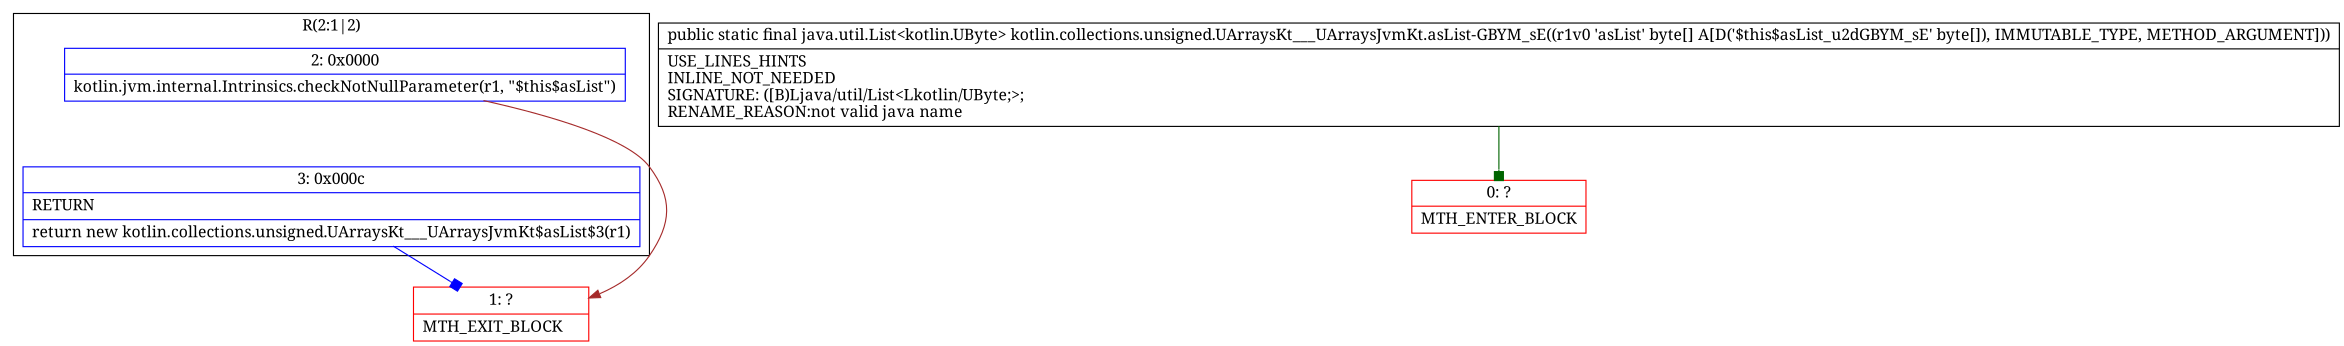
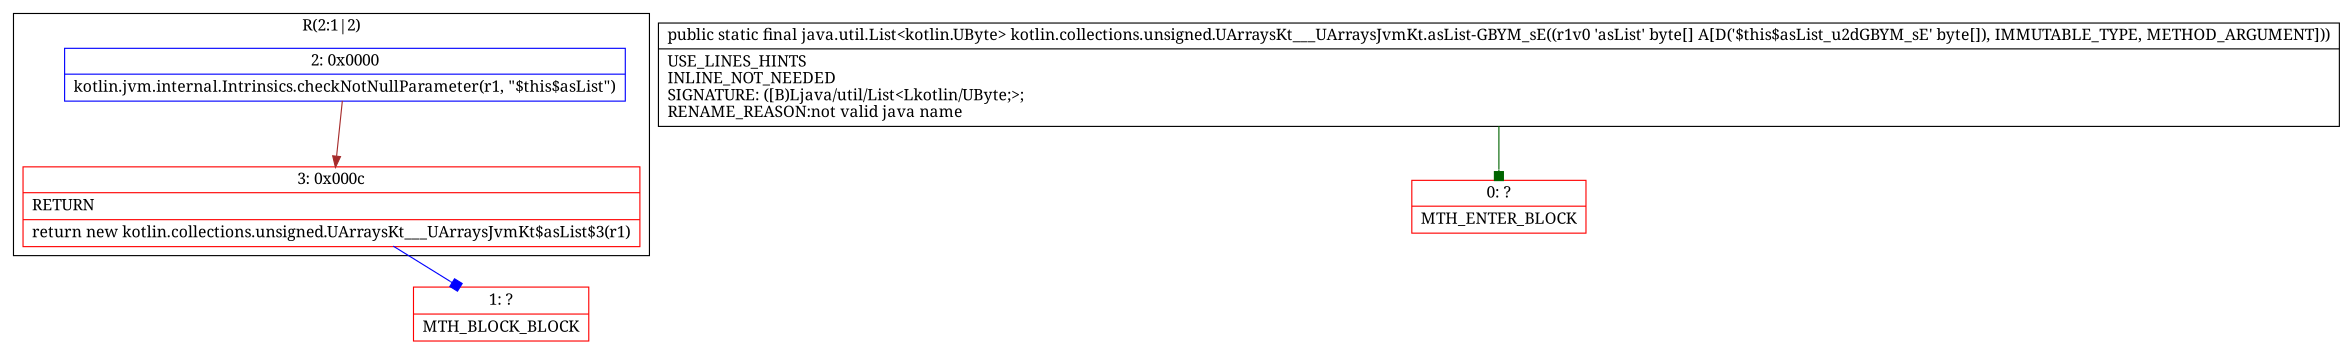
edge "2: 0x0000" -> "1: ?": now "2: 0x0000" -> "3: 0x000c"
node "3: 0x000c": color blue -> red
node "1: ?": text "MTH_EXIT_BLOCK" -> "MTH_BLOCK_BLOCK"
